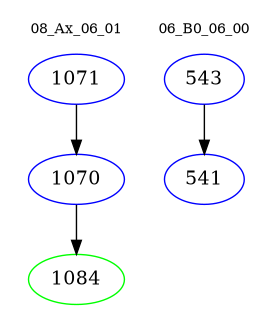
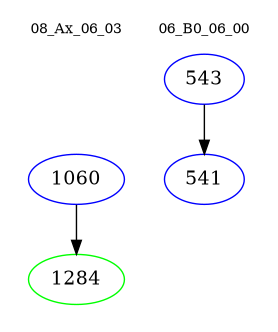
cluster "08_Ax_06_01": label "08_Ax_06_01" -> "08_Ax_06_03"
node "1071": removed
node "1070": label "1070" -> "1060"
node "1084": label "1084" -> "1284"
